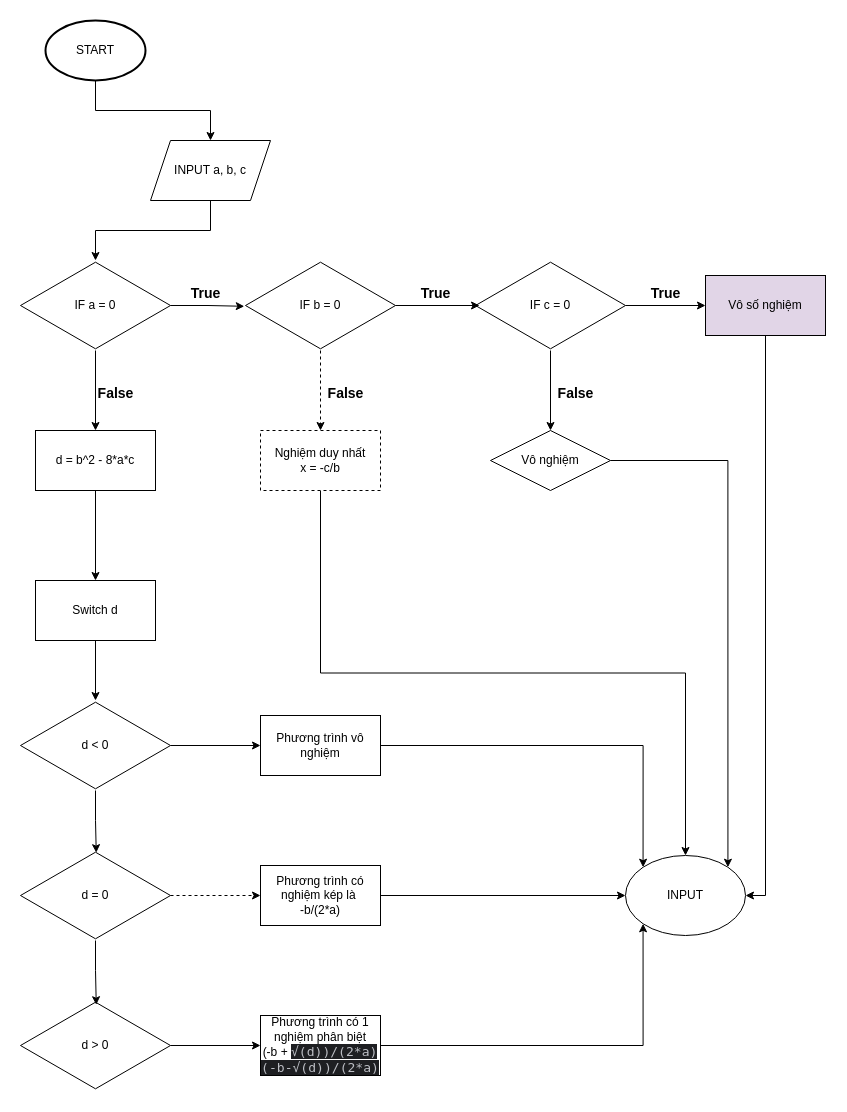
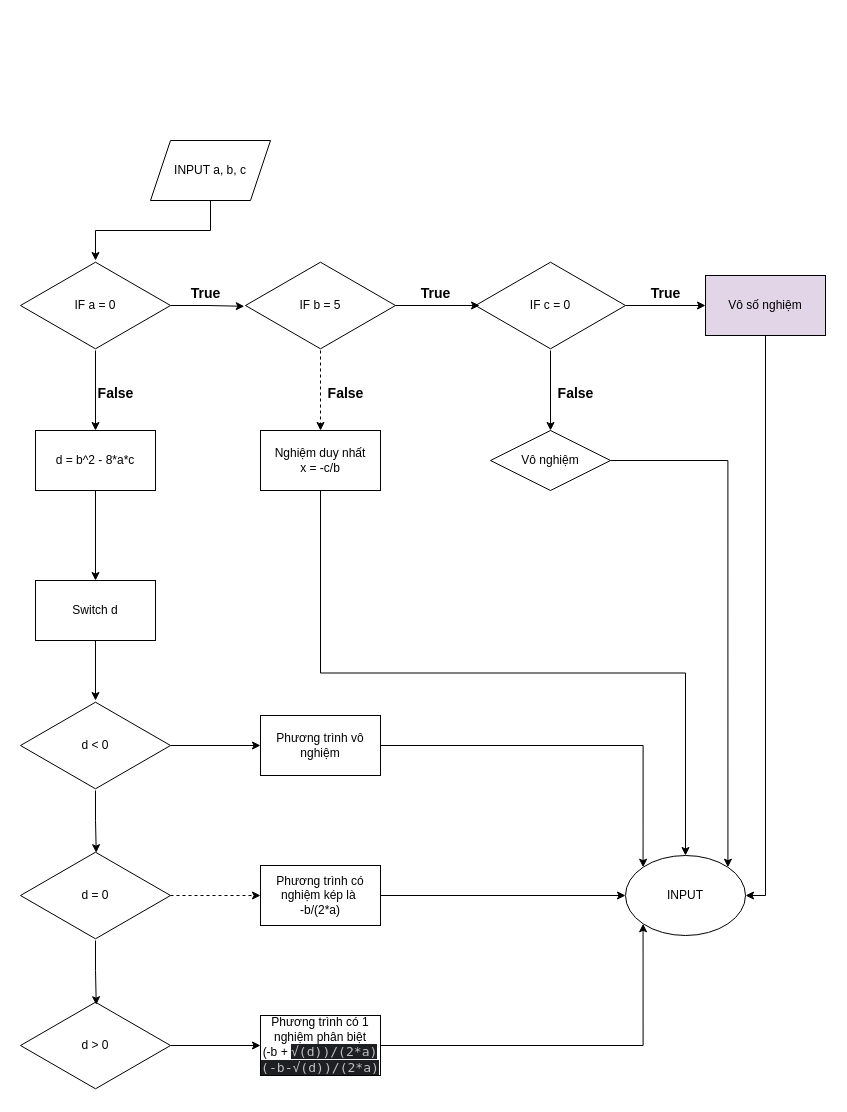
node "START": removed
edge "START" -> "INPUT a, b, c": removed
node "IF b = 0": label "IF b = 0" -> "IF b = 5"
node "Nghiệm duy nhất x = -c/b": style dashed -> solid
